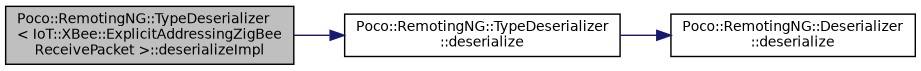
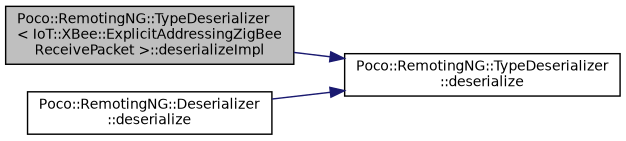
edge "Poco::RemotingNG::TypeDeserializer ::deserialize" -> "Poco::RemotingNG::Deserializer ::deserialize": reversed
